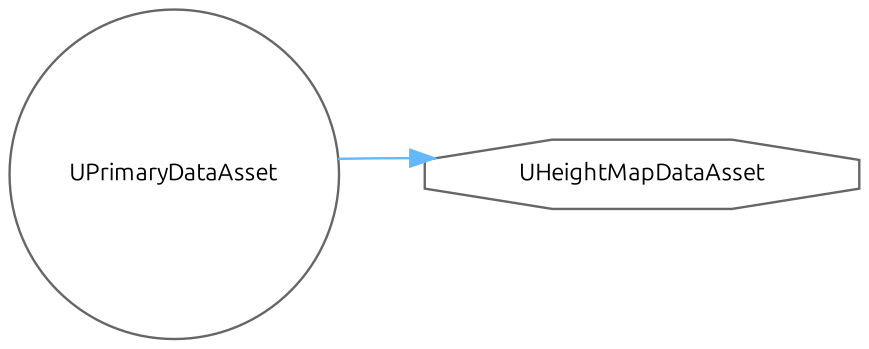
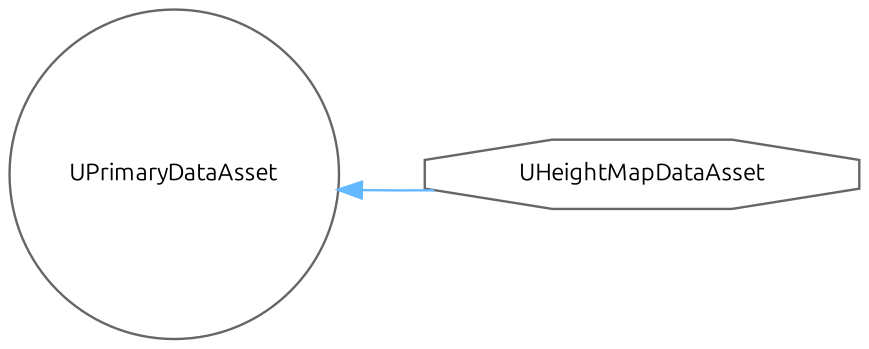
edge "UPrimaryDataAsset" -> "UHeightMapDataAsset": reversed
